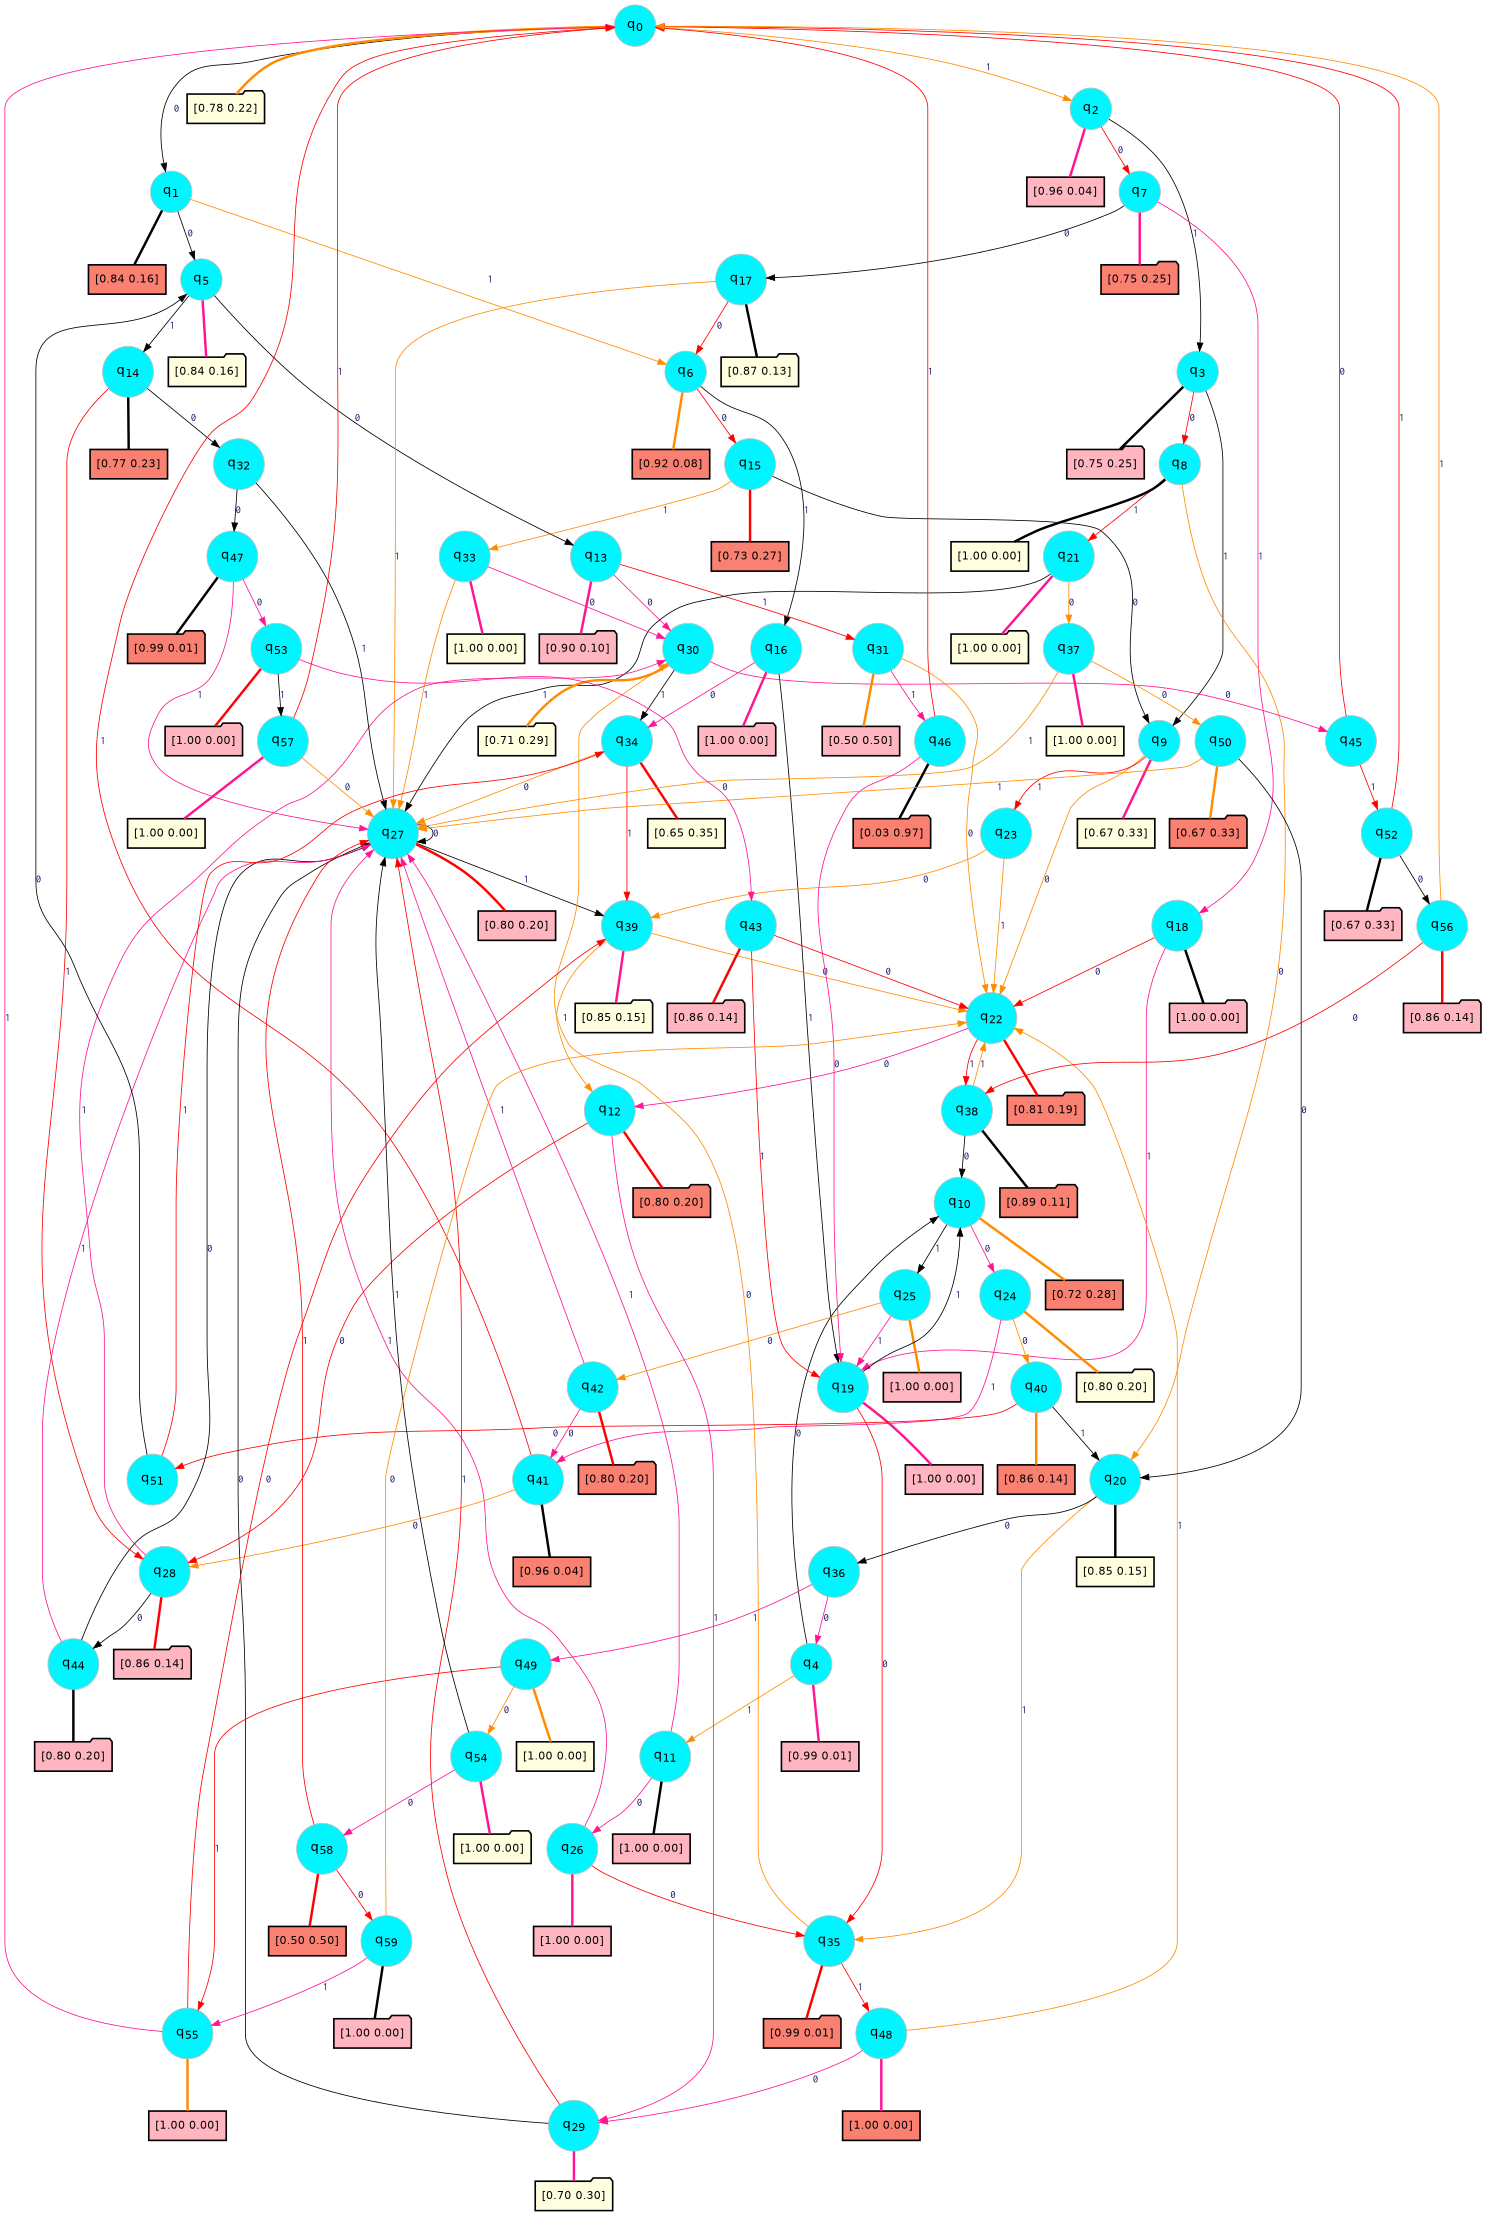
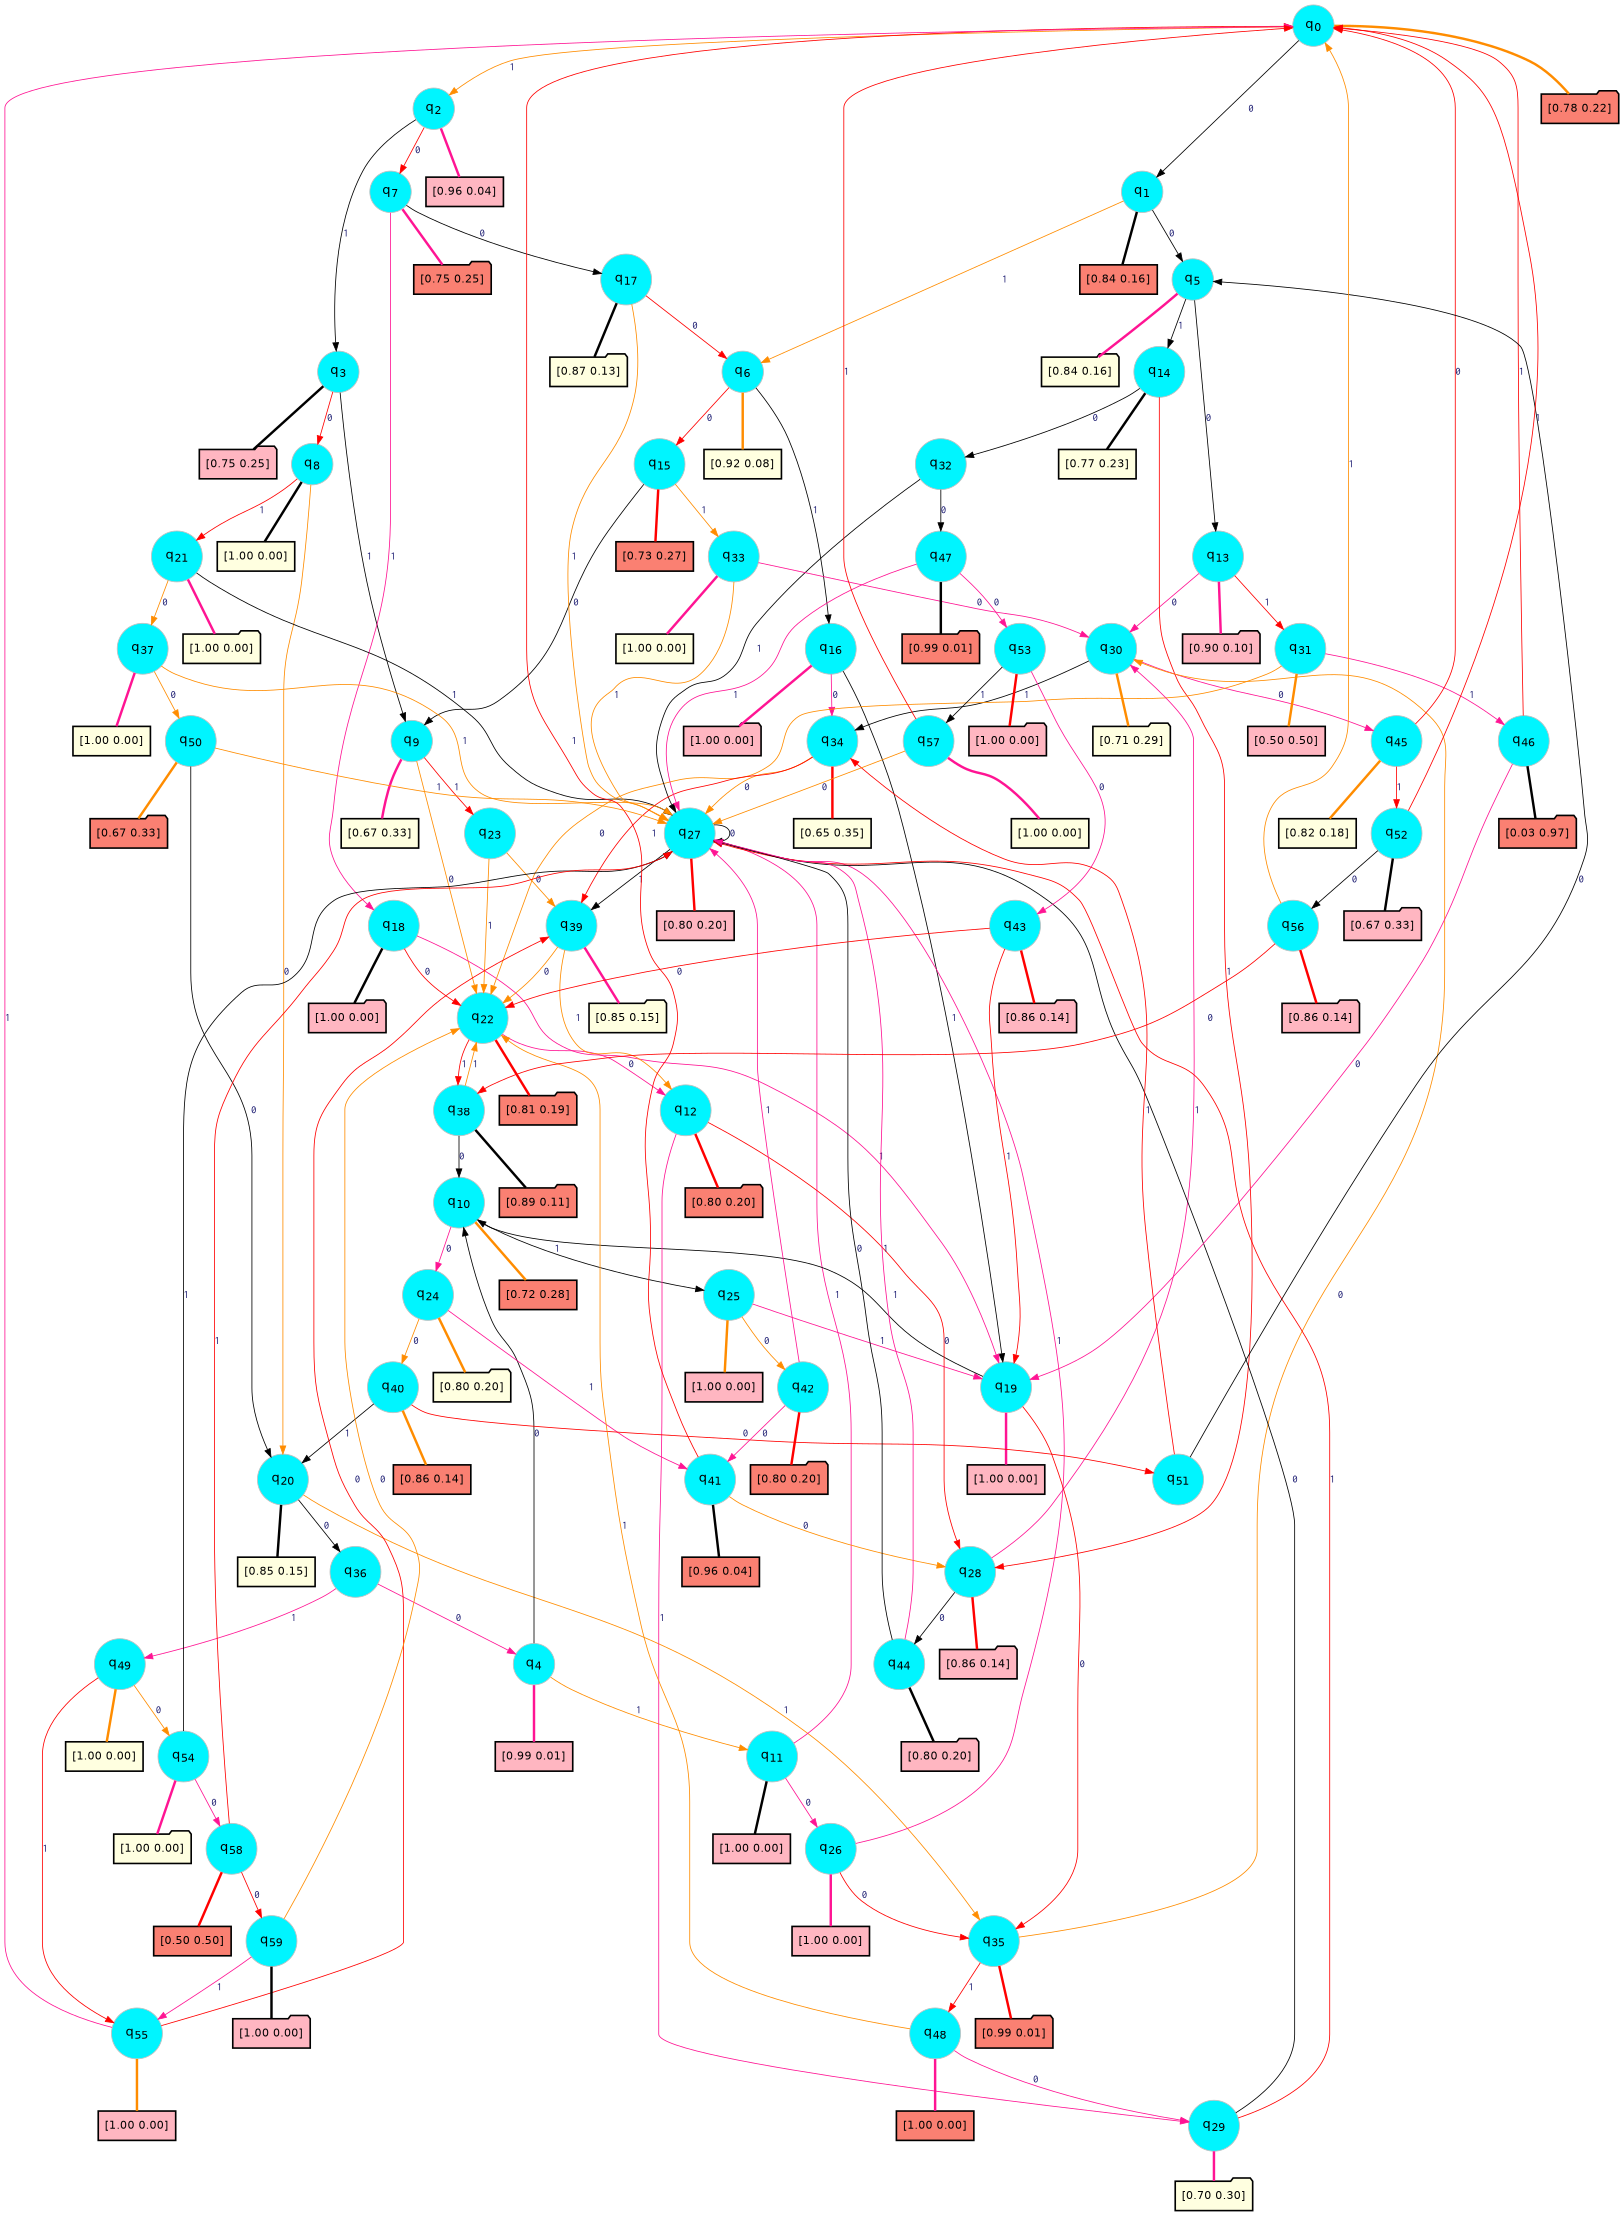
node "[0.78 0.22]": fillcolor lightyellow -> salmon
node "[0.77 0.23]": fillcolor salmon -> lightyellow
node "[0.92 0.08]": fillcolor salmon -> lightyellow
node "[0.82 0.18]": added
